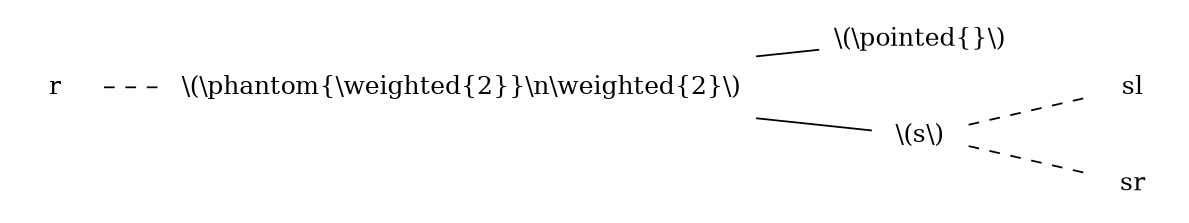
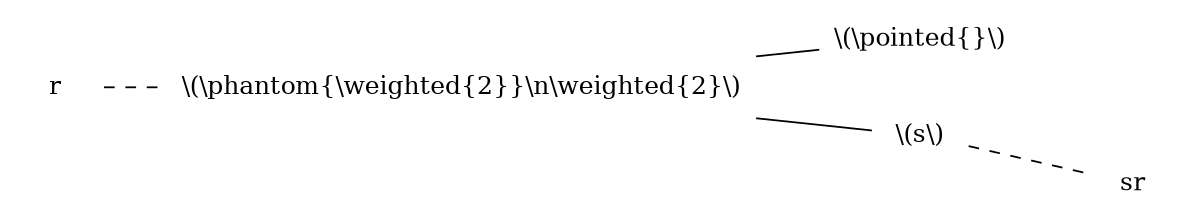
node "sl": removed
